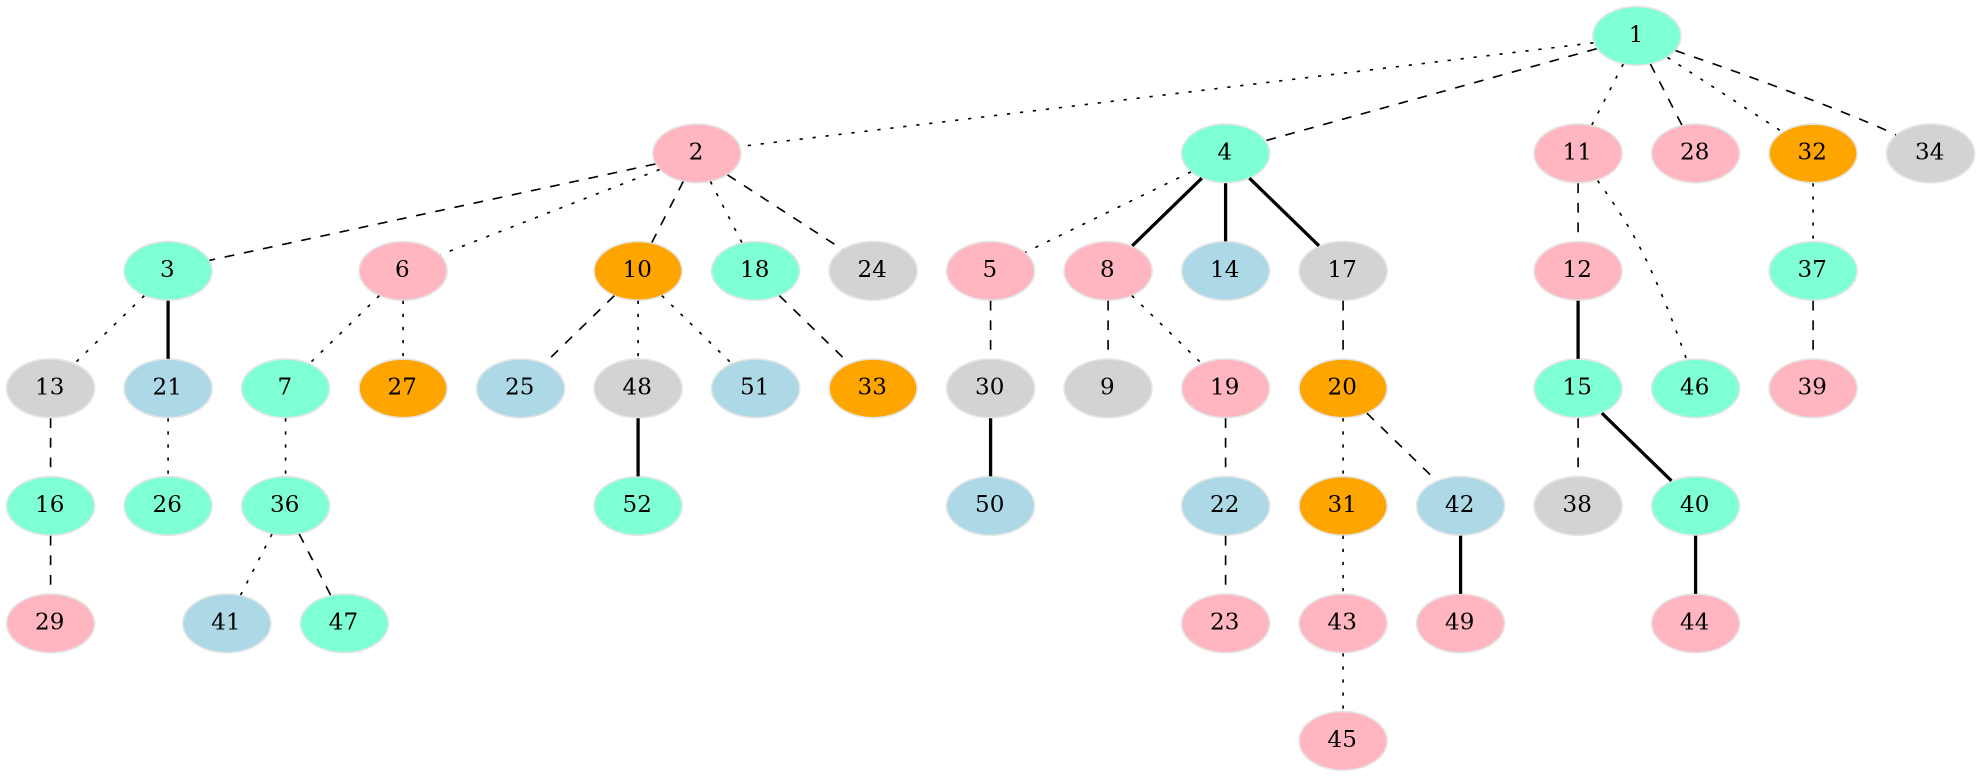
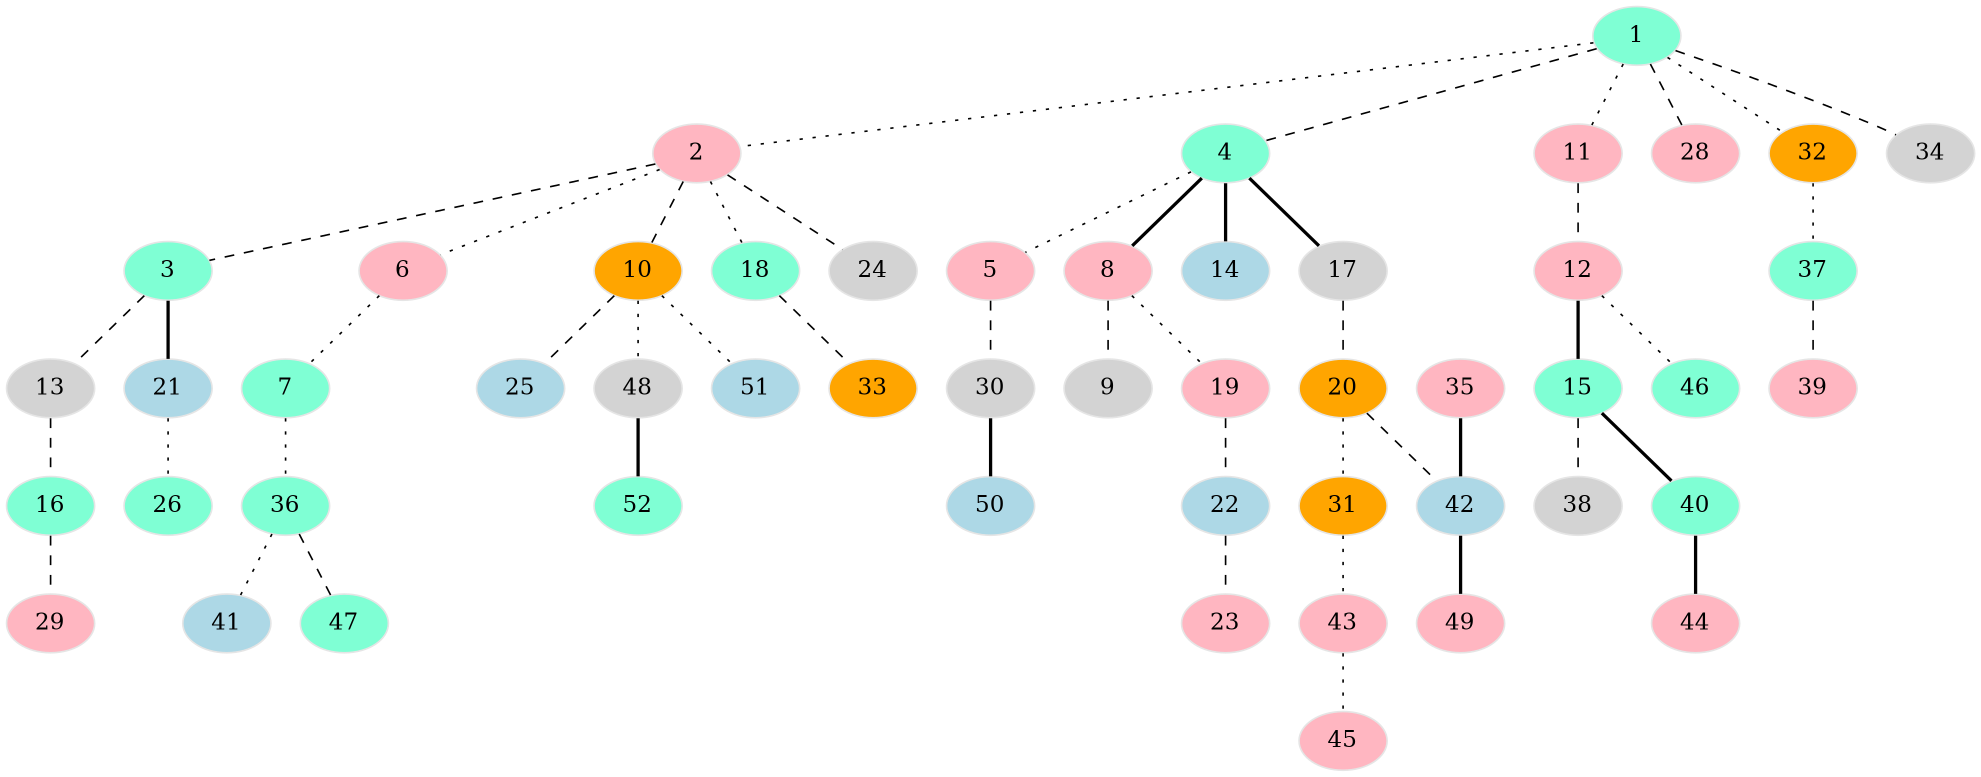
edge "11" -- "46": now "12" -- "46"
edge "3" -- "13": style dotted -> dashed
node "27": removed
node "35": added
